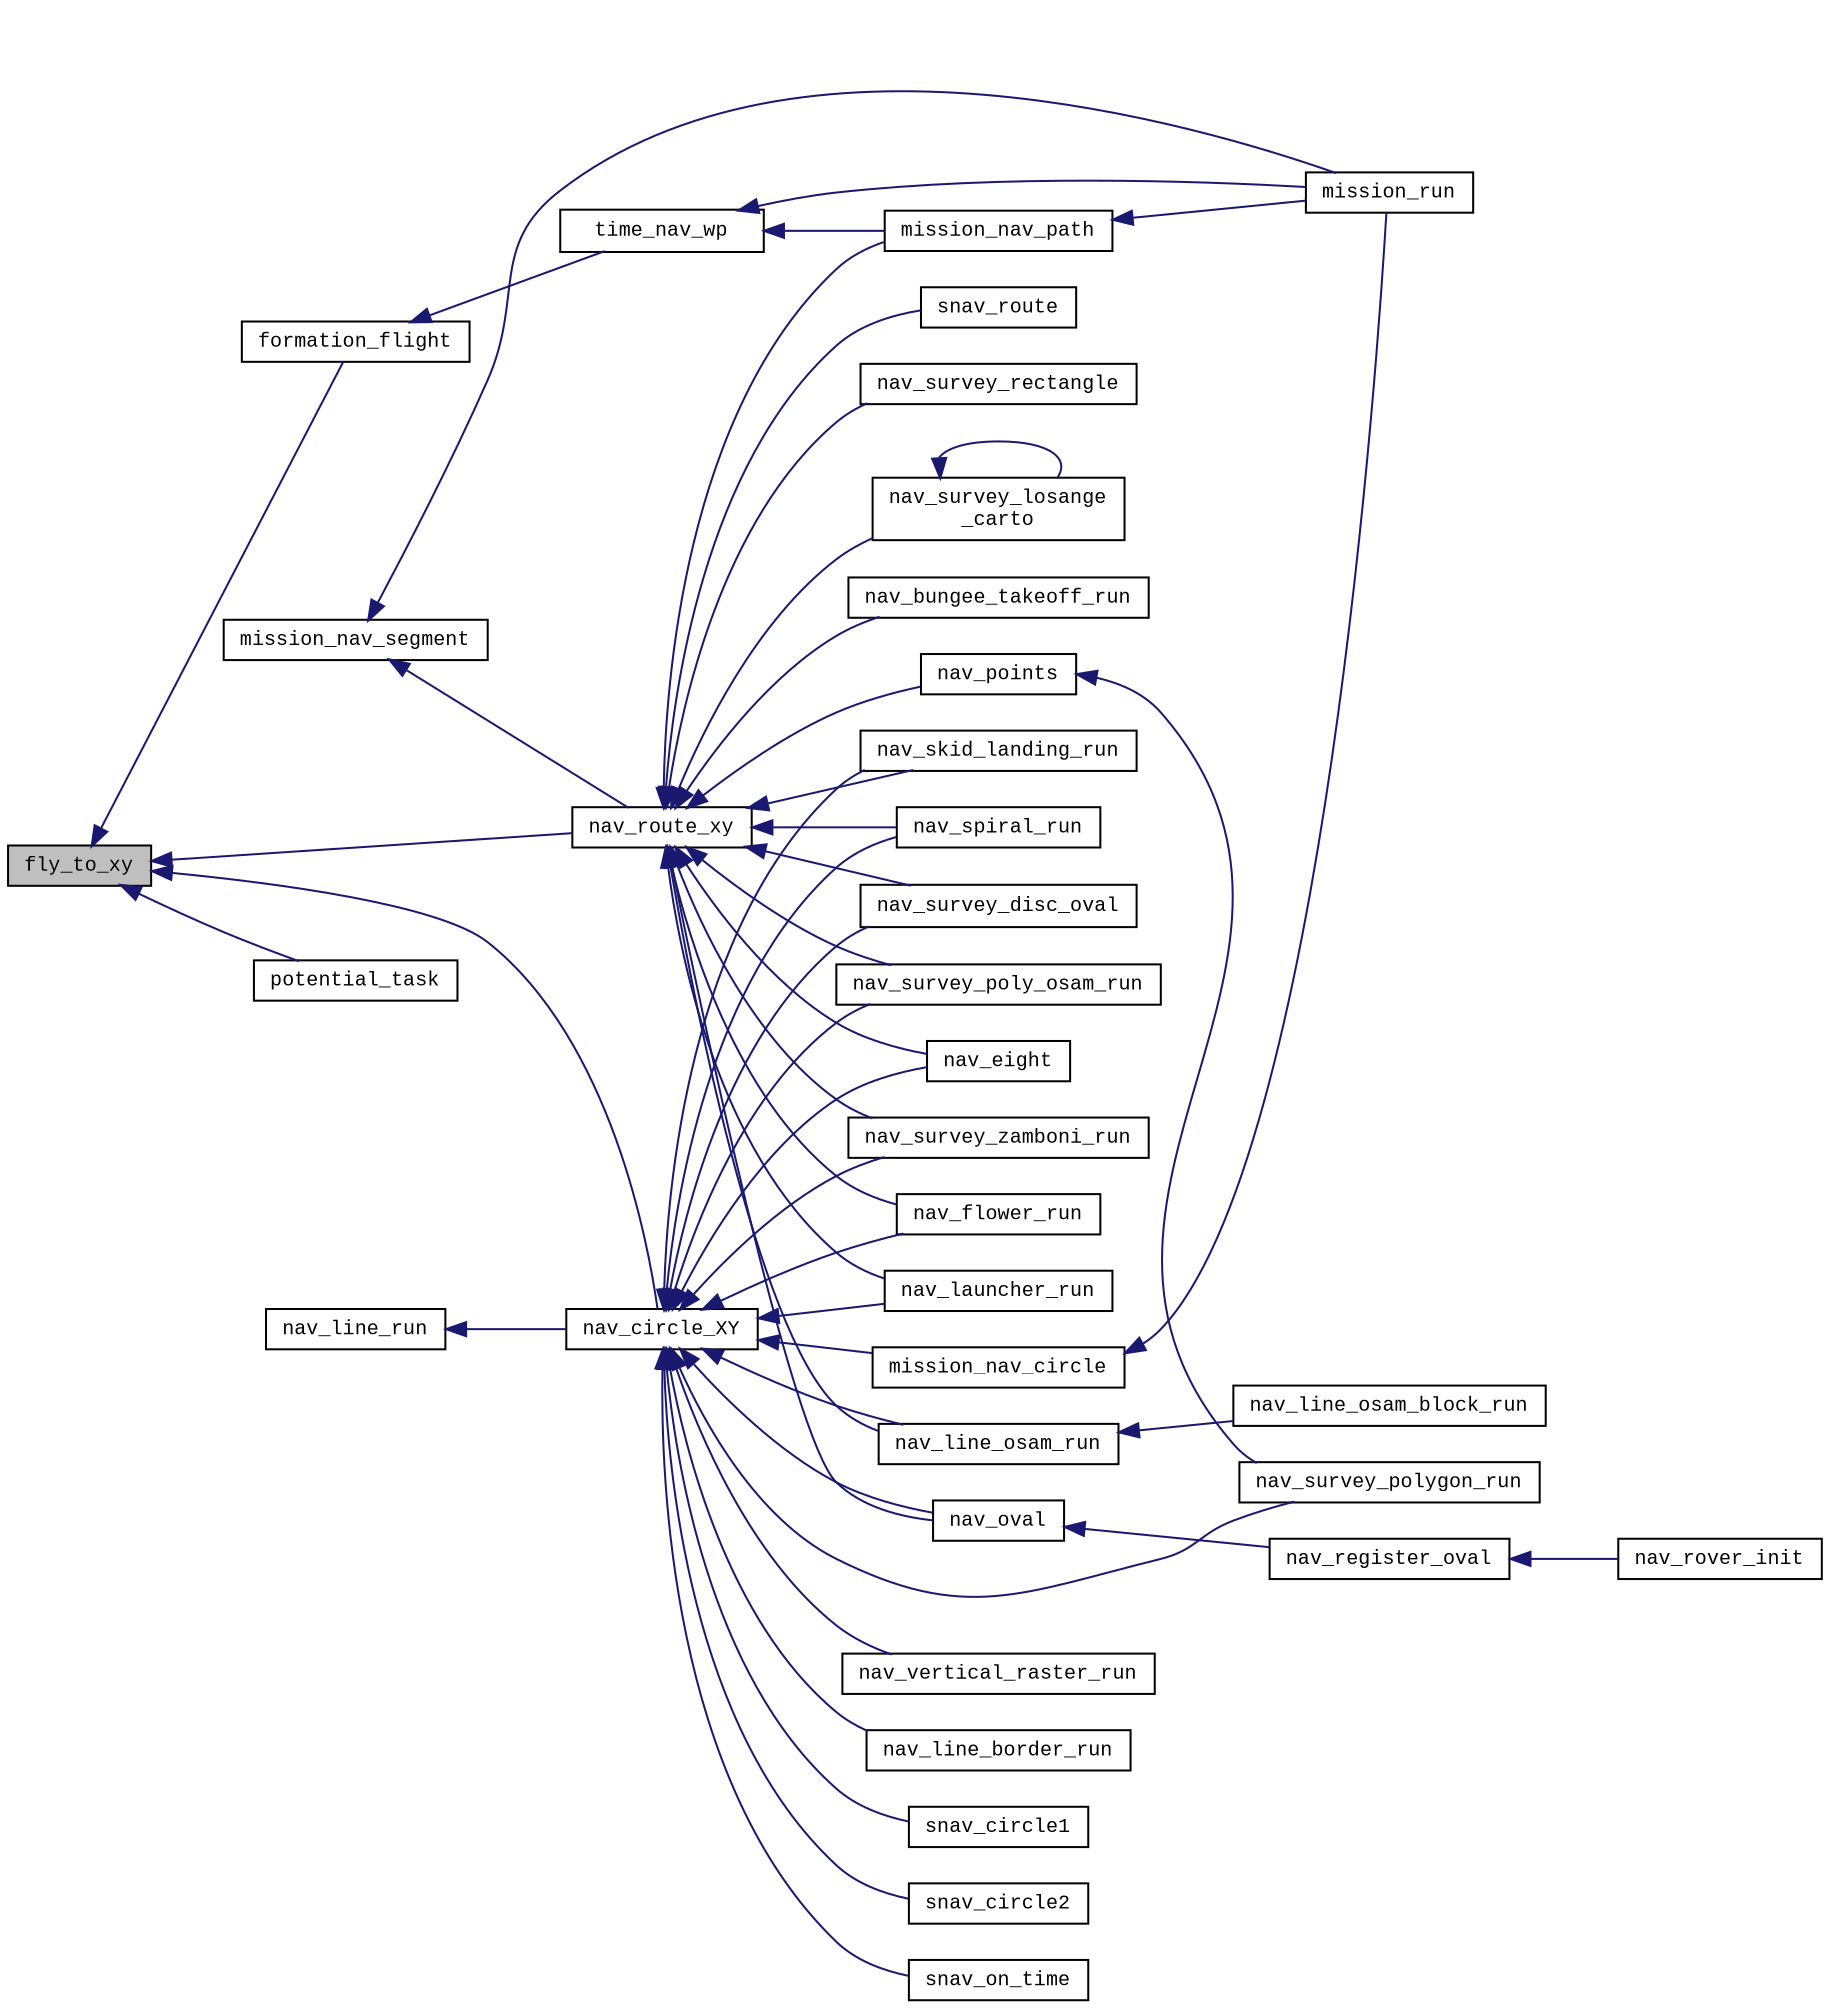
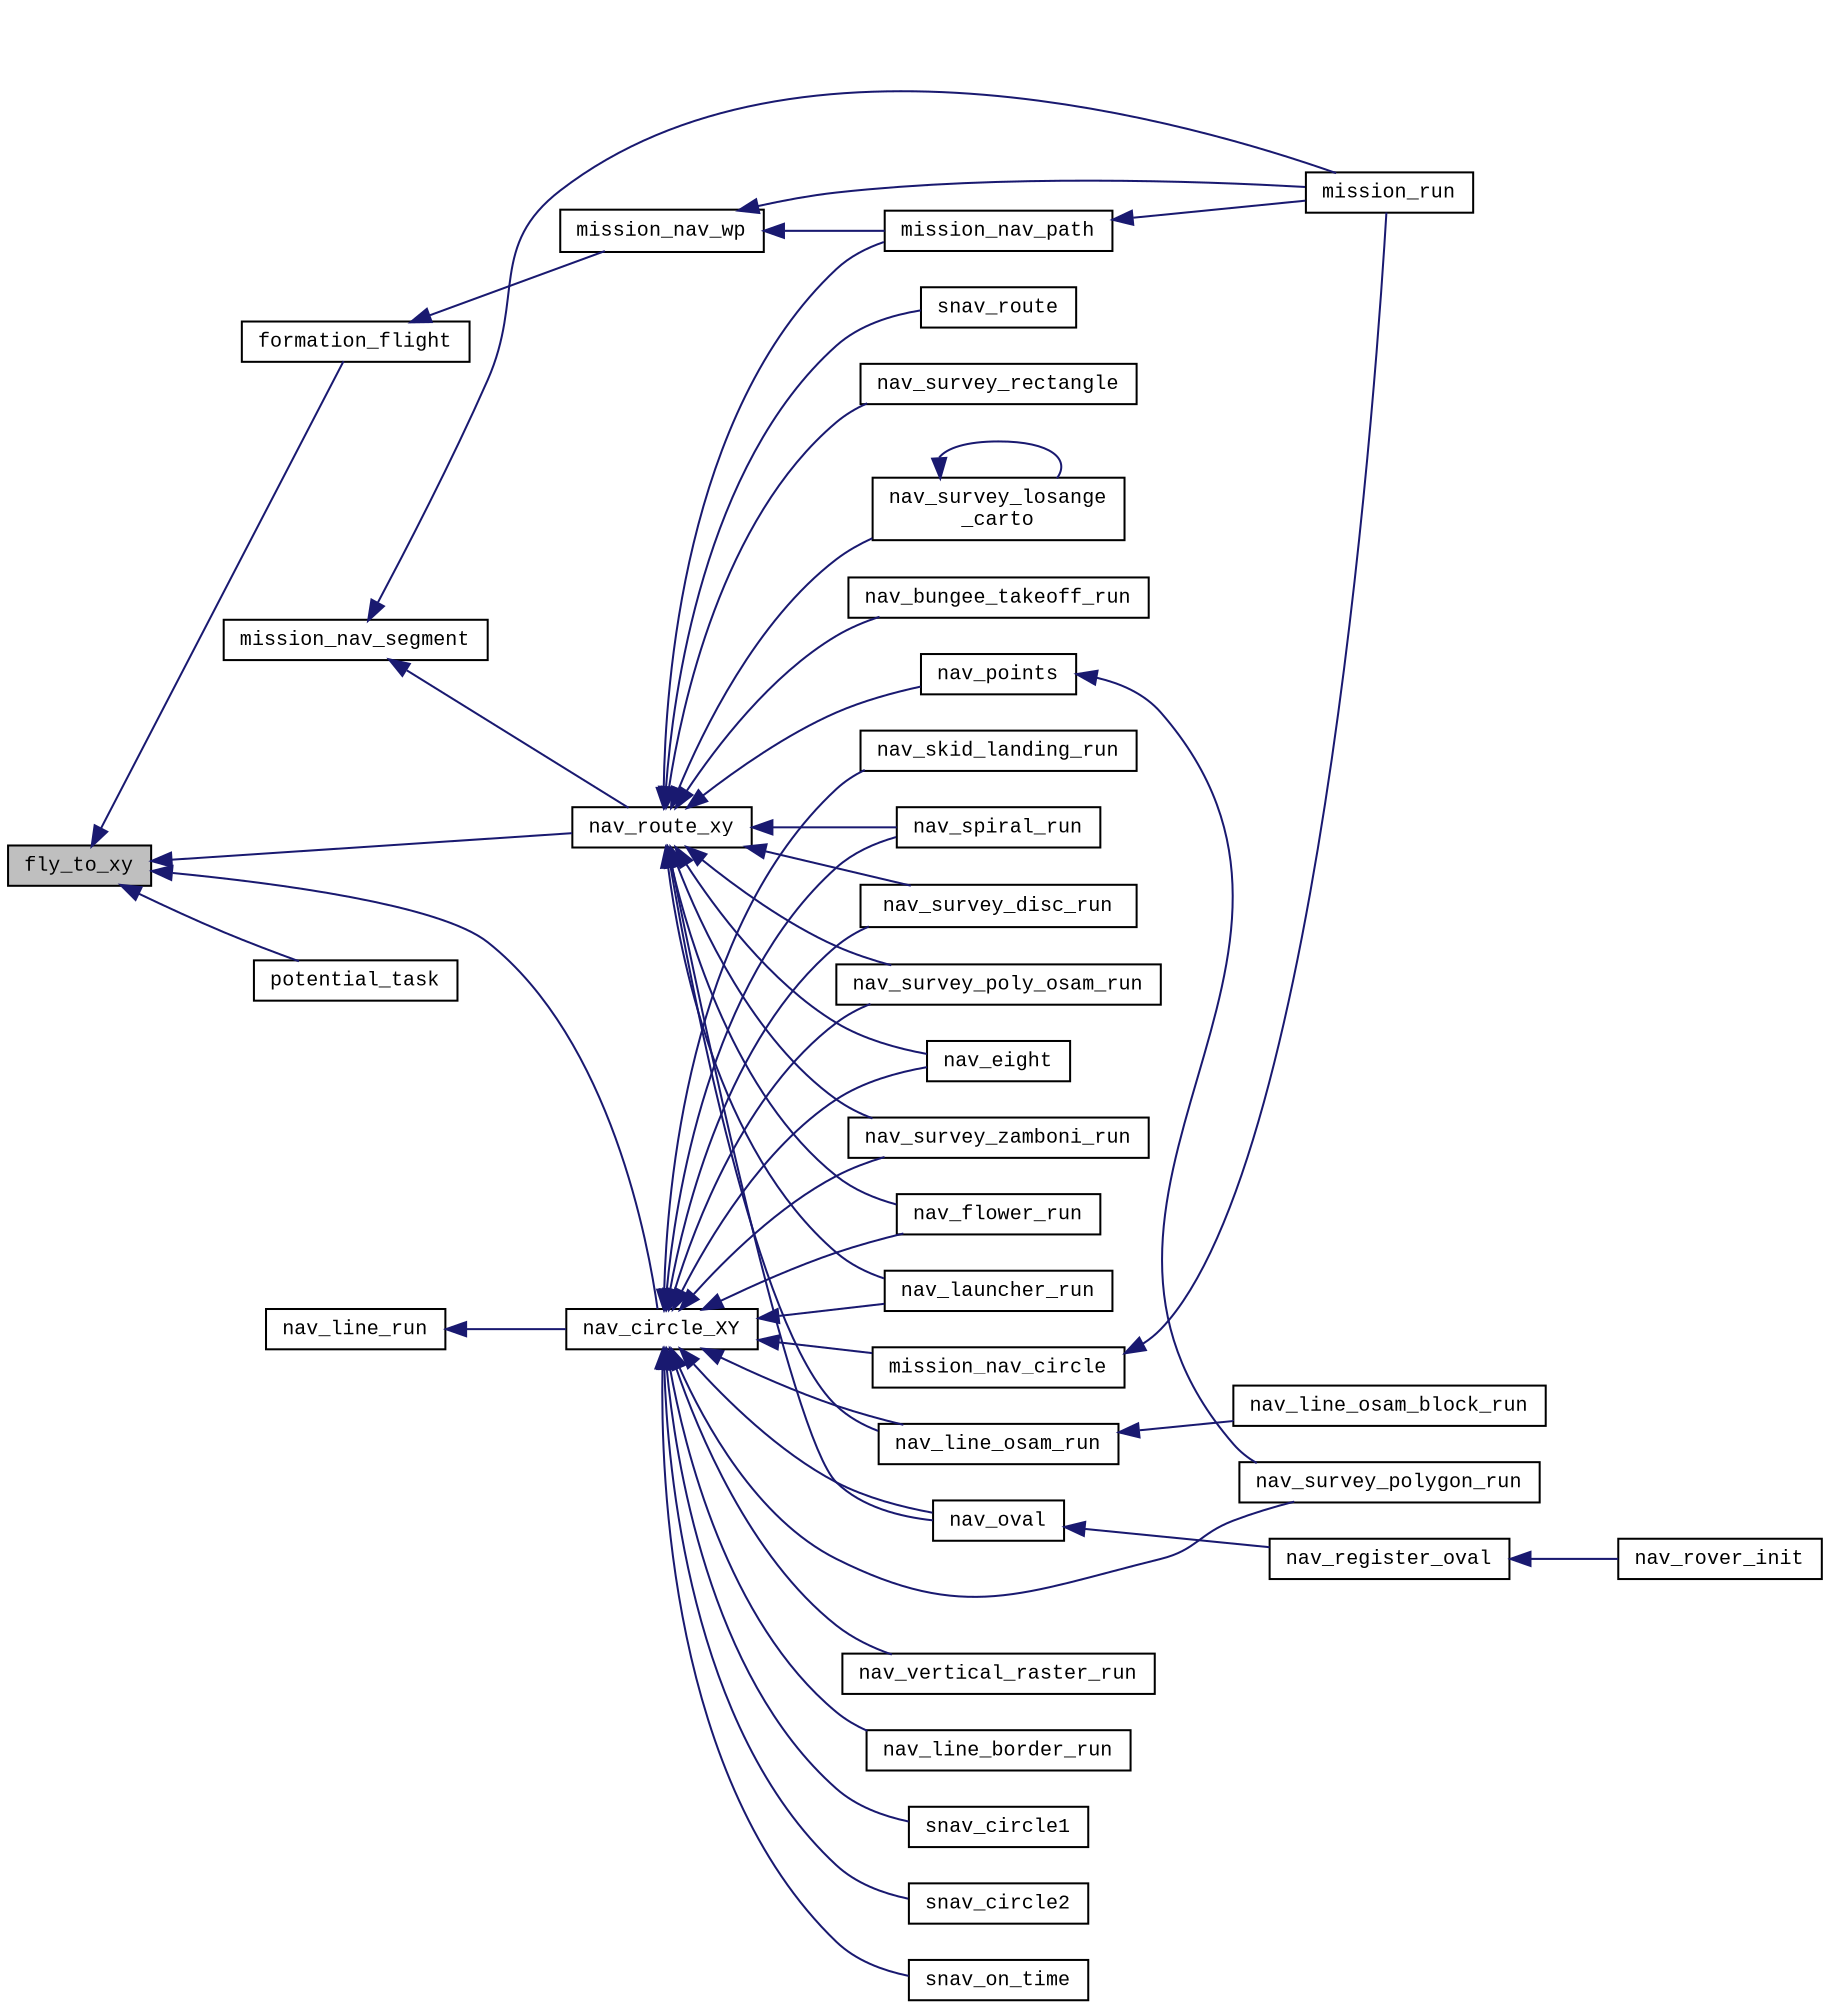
node "time_nav_wp": label "time_nav_wp" -> "mission_nav_wp"
edge "nav_skid_landing_run" -> "nav_route_xy": removed
node "nav_survey_disc_oval": label "nav_survey_disc_oval" -> "nav_survey_disc_run"
